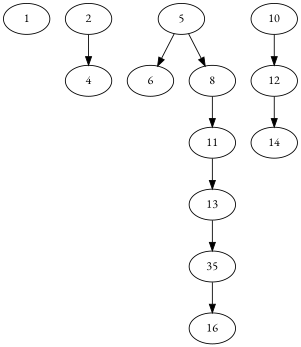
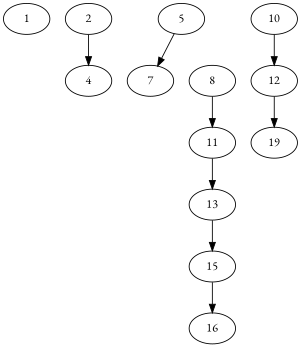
edge "5" -> "8": removed
node "6": label "6" -> "7"
node "14": label "14" -> "19"
node "35": label "35" -> "15"
